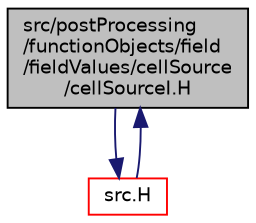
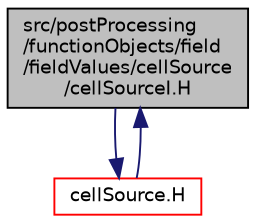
node "src.H": label "src.H" -> "cellSource.H"
